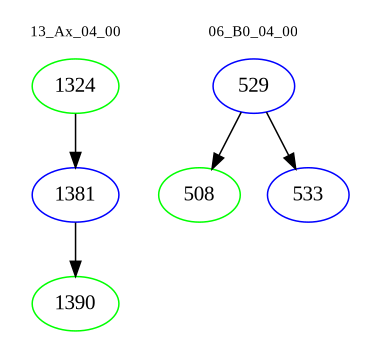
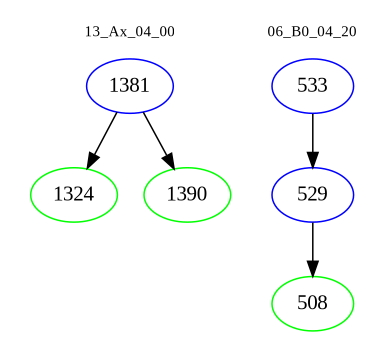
cluster "06_B0_04_00": label "06_B0_04_00" -> "06_B0_04_20"
edge "1324" -> "1381": reversed
edge "529" -> "533": reversed
